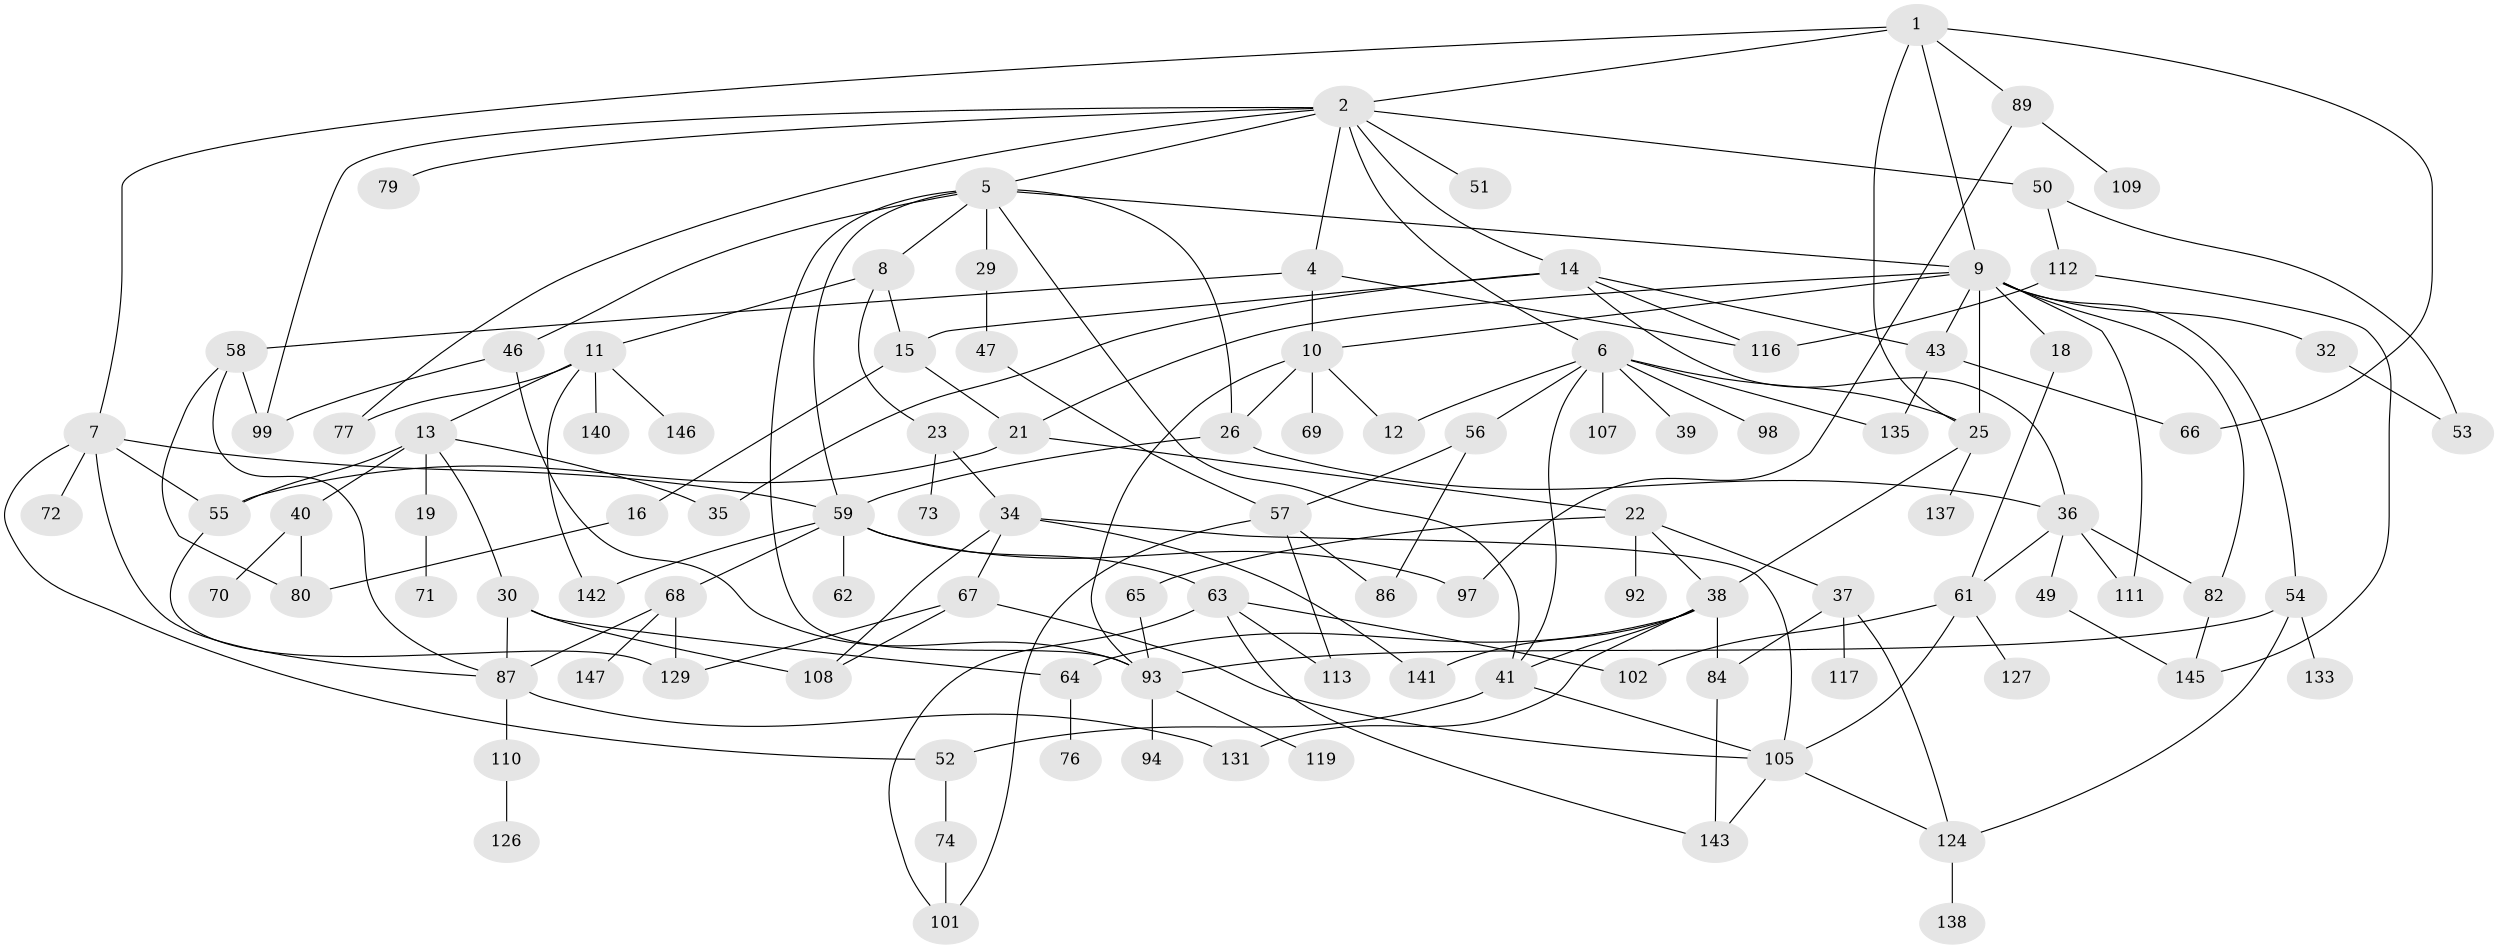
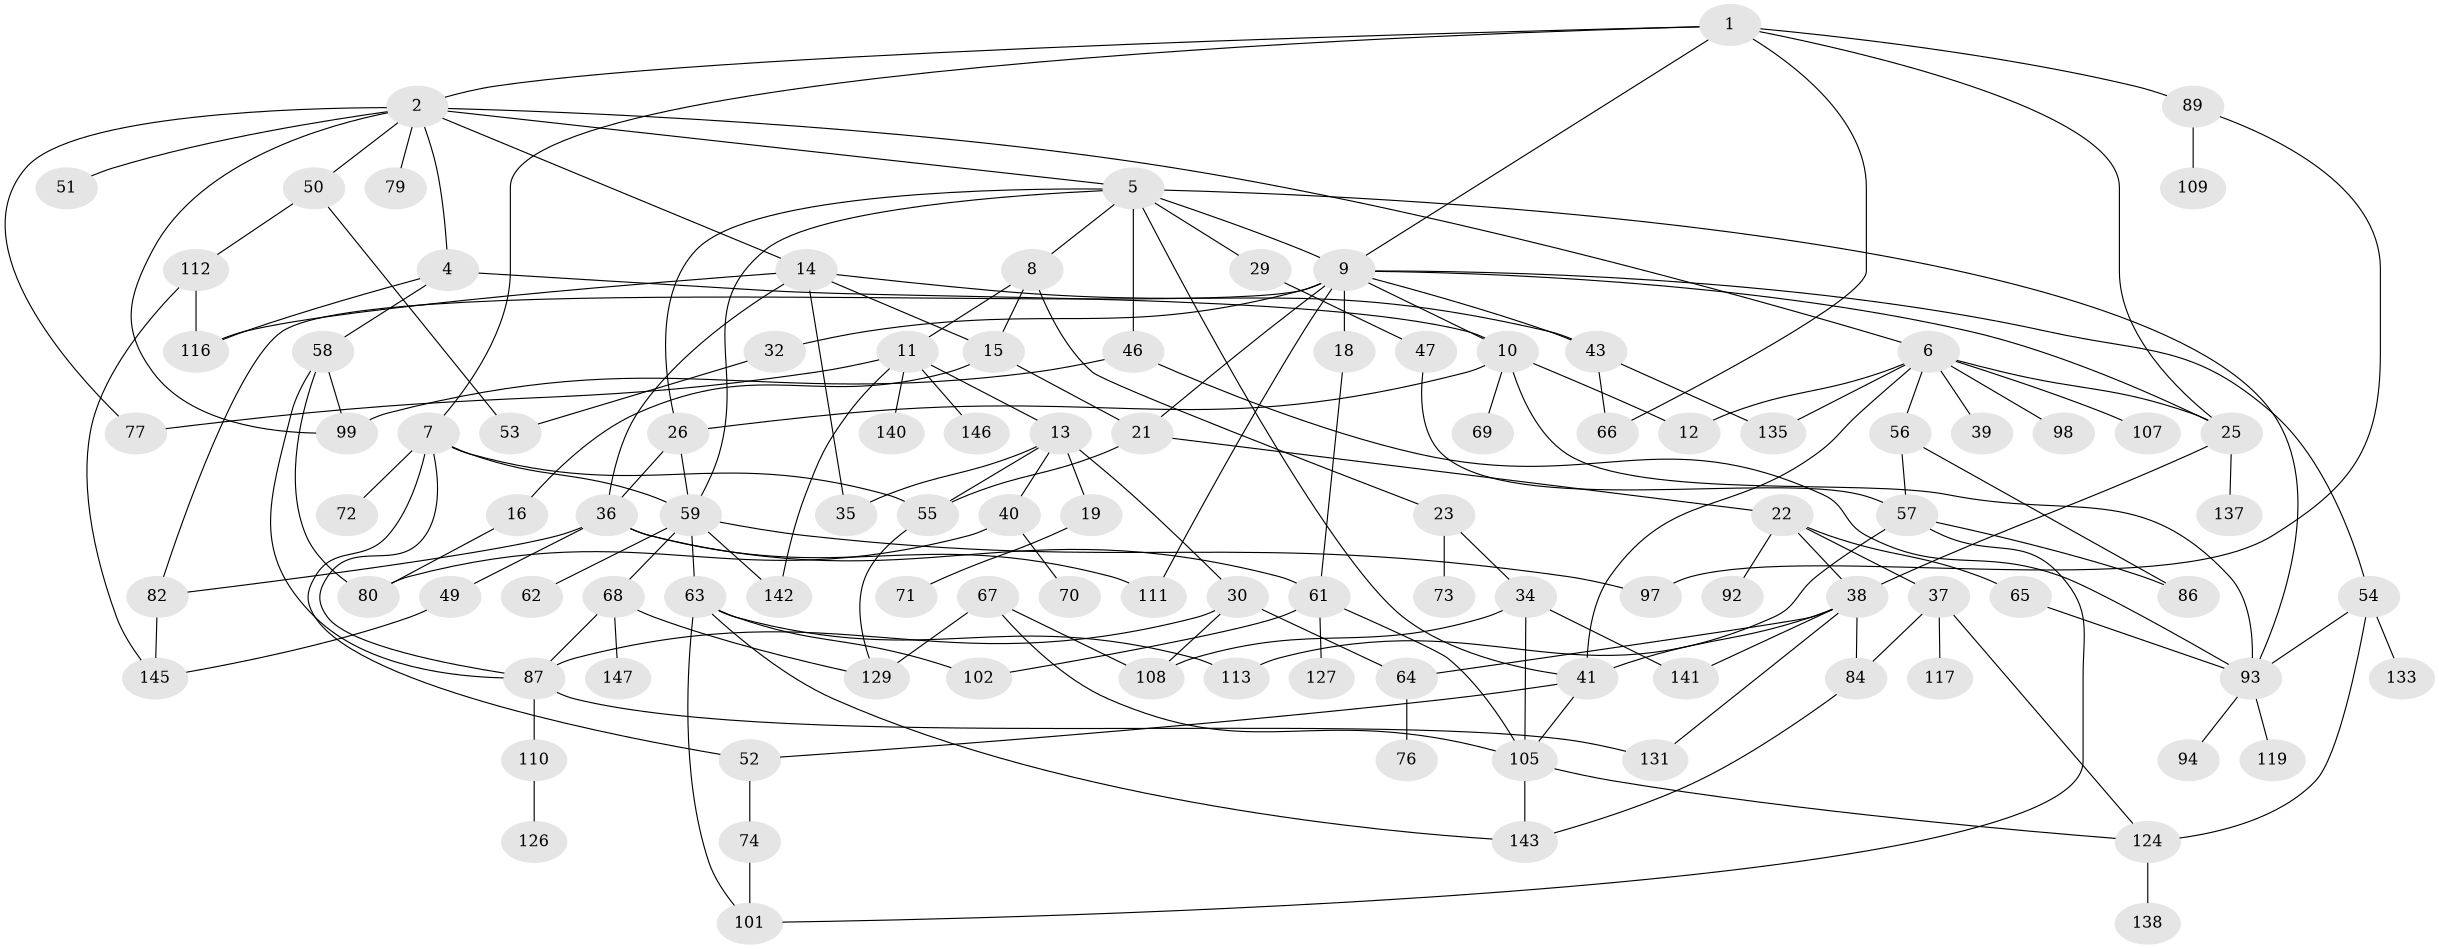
edge "34" -- "67": removed
